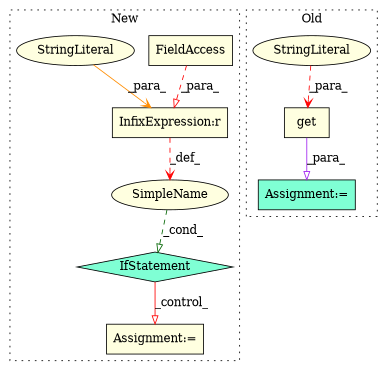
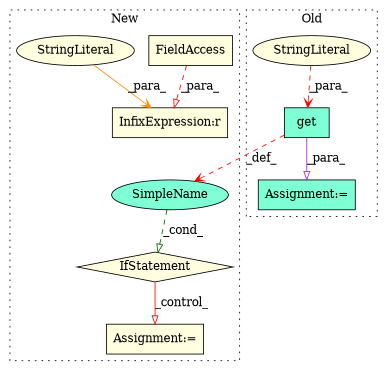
node "get": fillcolor lightyellow -> aquamarine
edge "InfixExpression:r" -> "SimpleName": now "get" -> "SimpleName"
node "SimpleName": fillcolor lightyellow -> aquamarine
node "IfStatement": fillcolor aquamarine -> lightyellow
